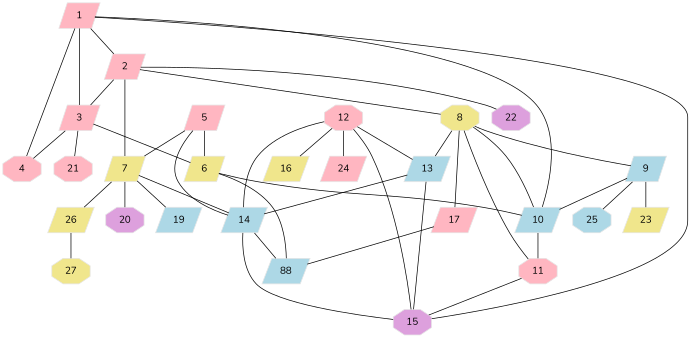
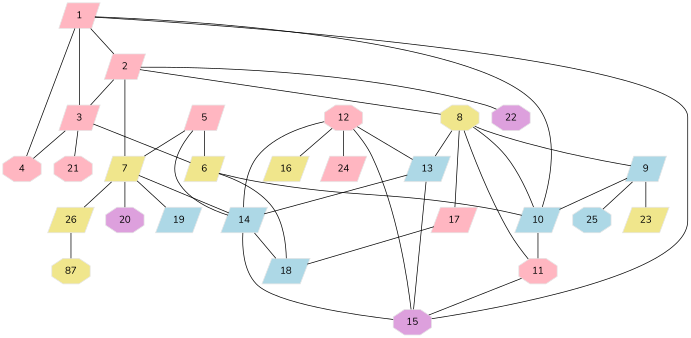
node "27": label "27" -> "87"
node "88": label "88" -> "18"
